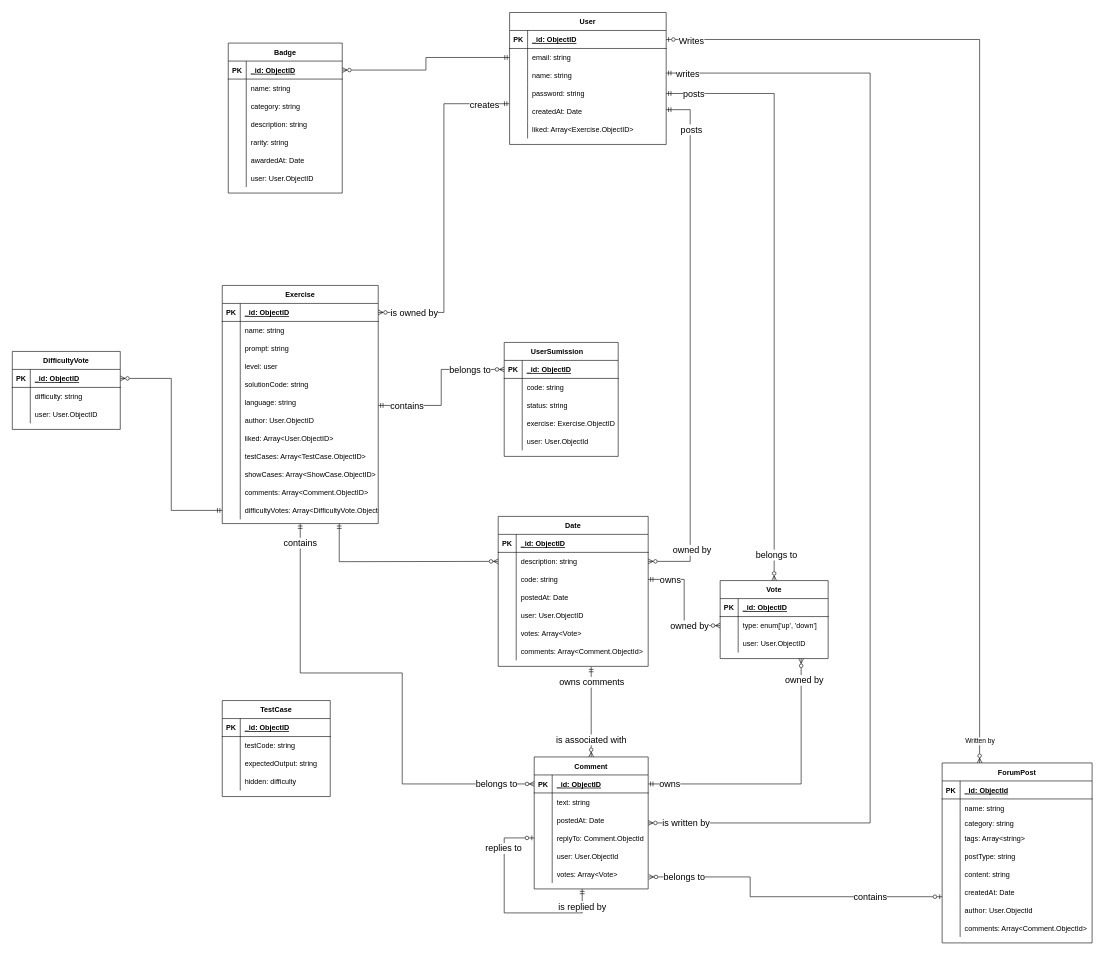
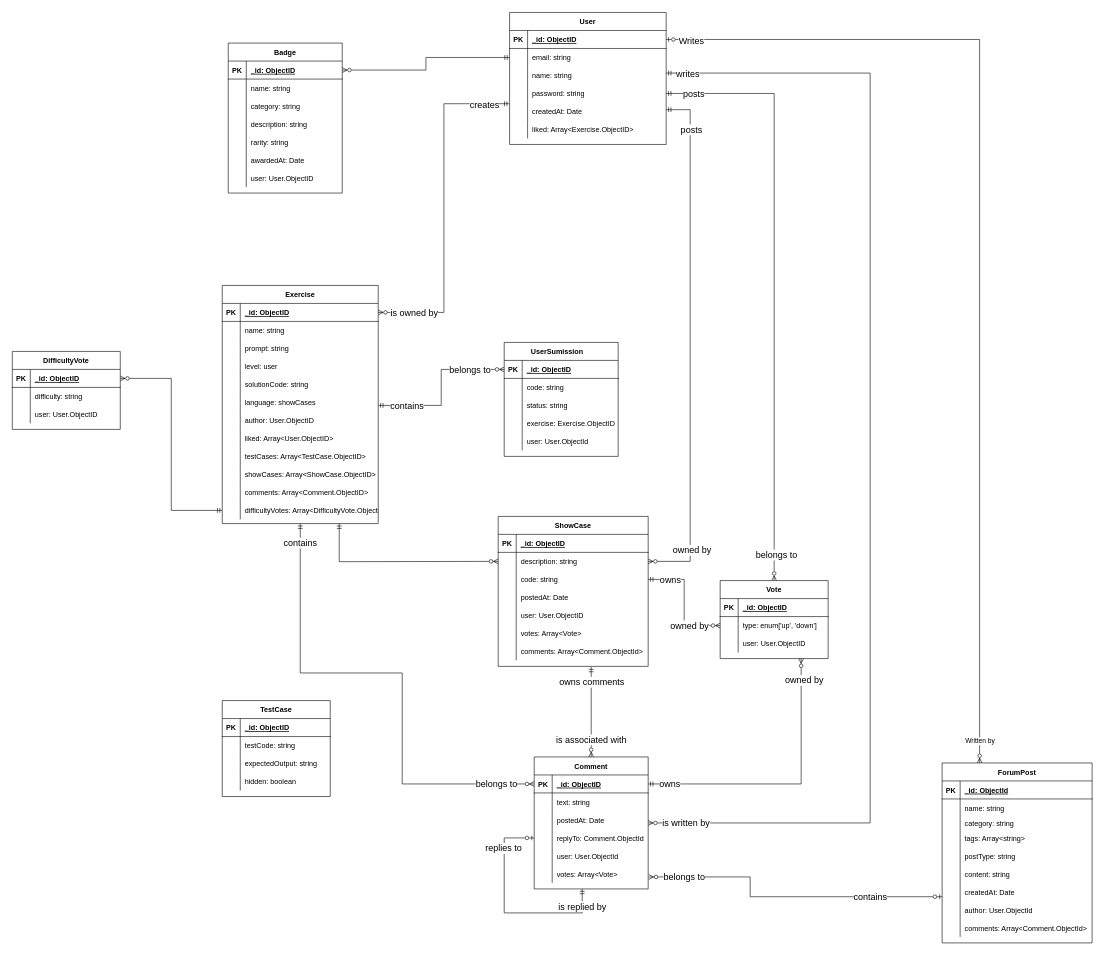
node "language: string": label "language: string" -> "language: showCases"
node "Date": label "Date" -> "ShowCase"
node "hidden: difficulty": label "hidden: difficulty" -> "hidden: boolean"
